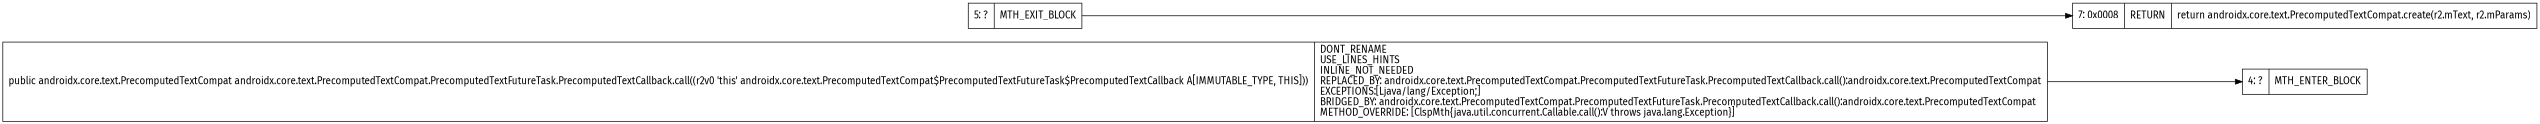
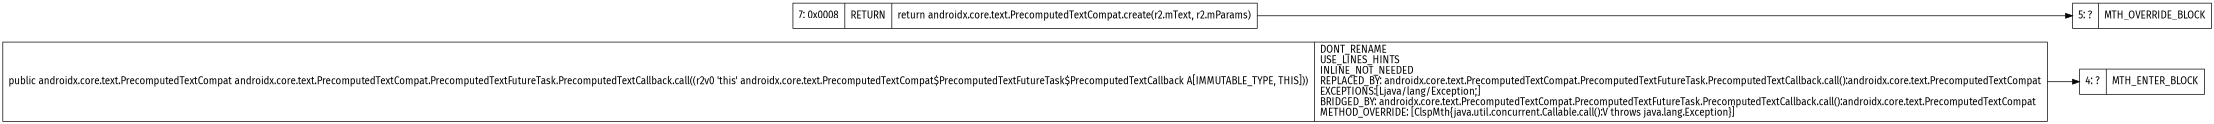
node "5: ?": text "MTH_EXIT_BLOCK" -> "MTH_OVERRIDE_BLOCK"
edge "5: ?" -> "7: 0x0008": reversed
